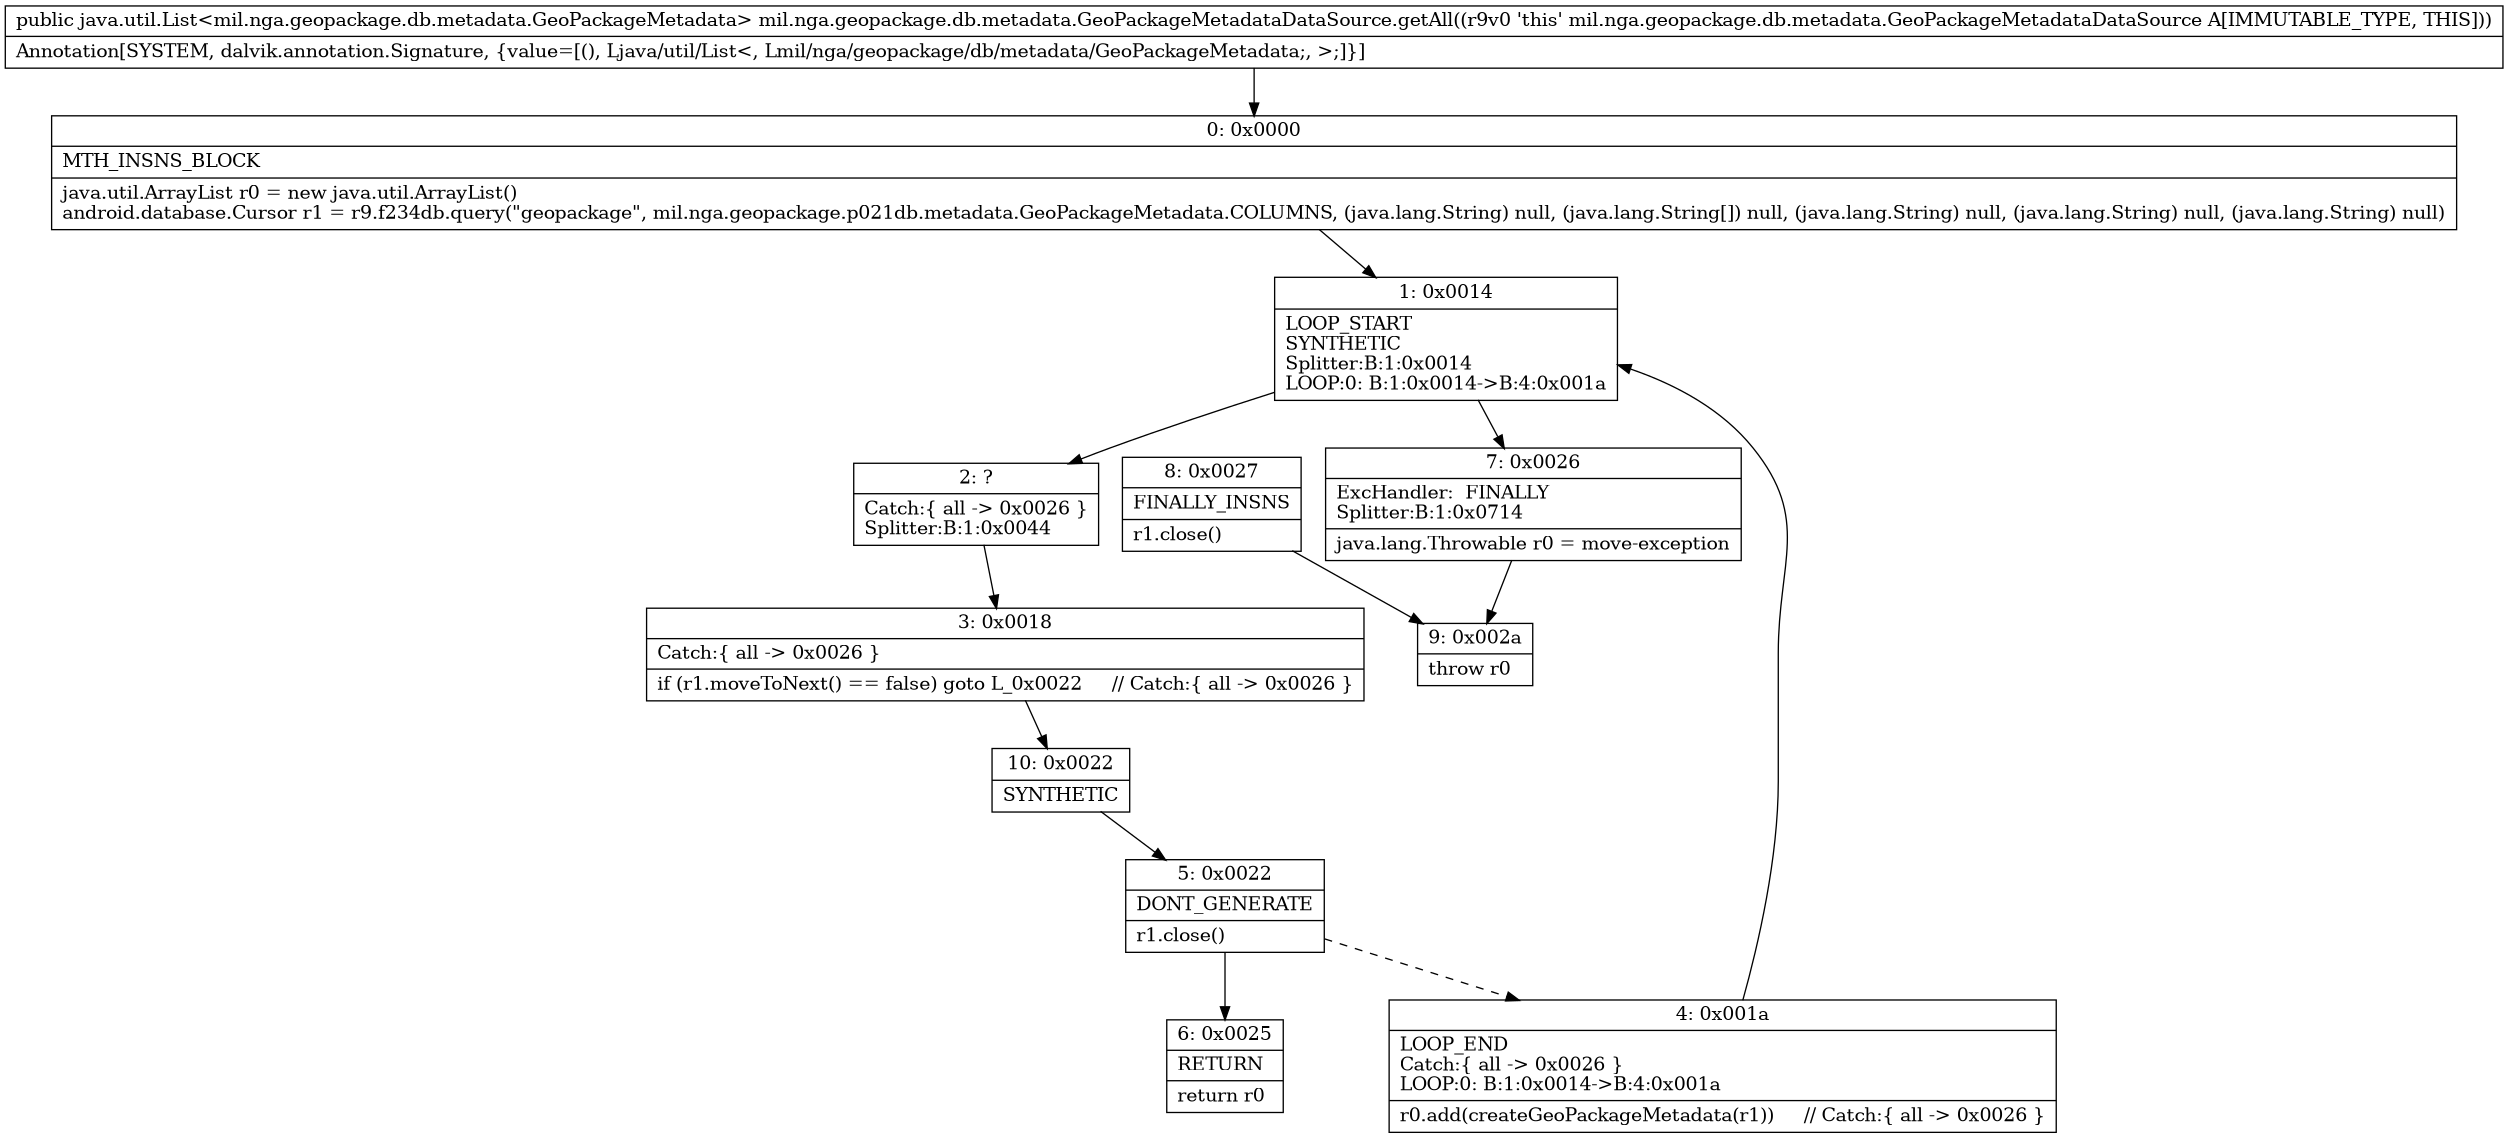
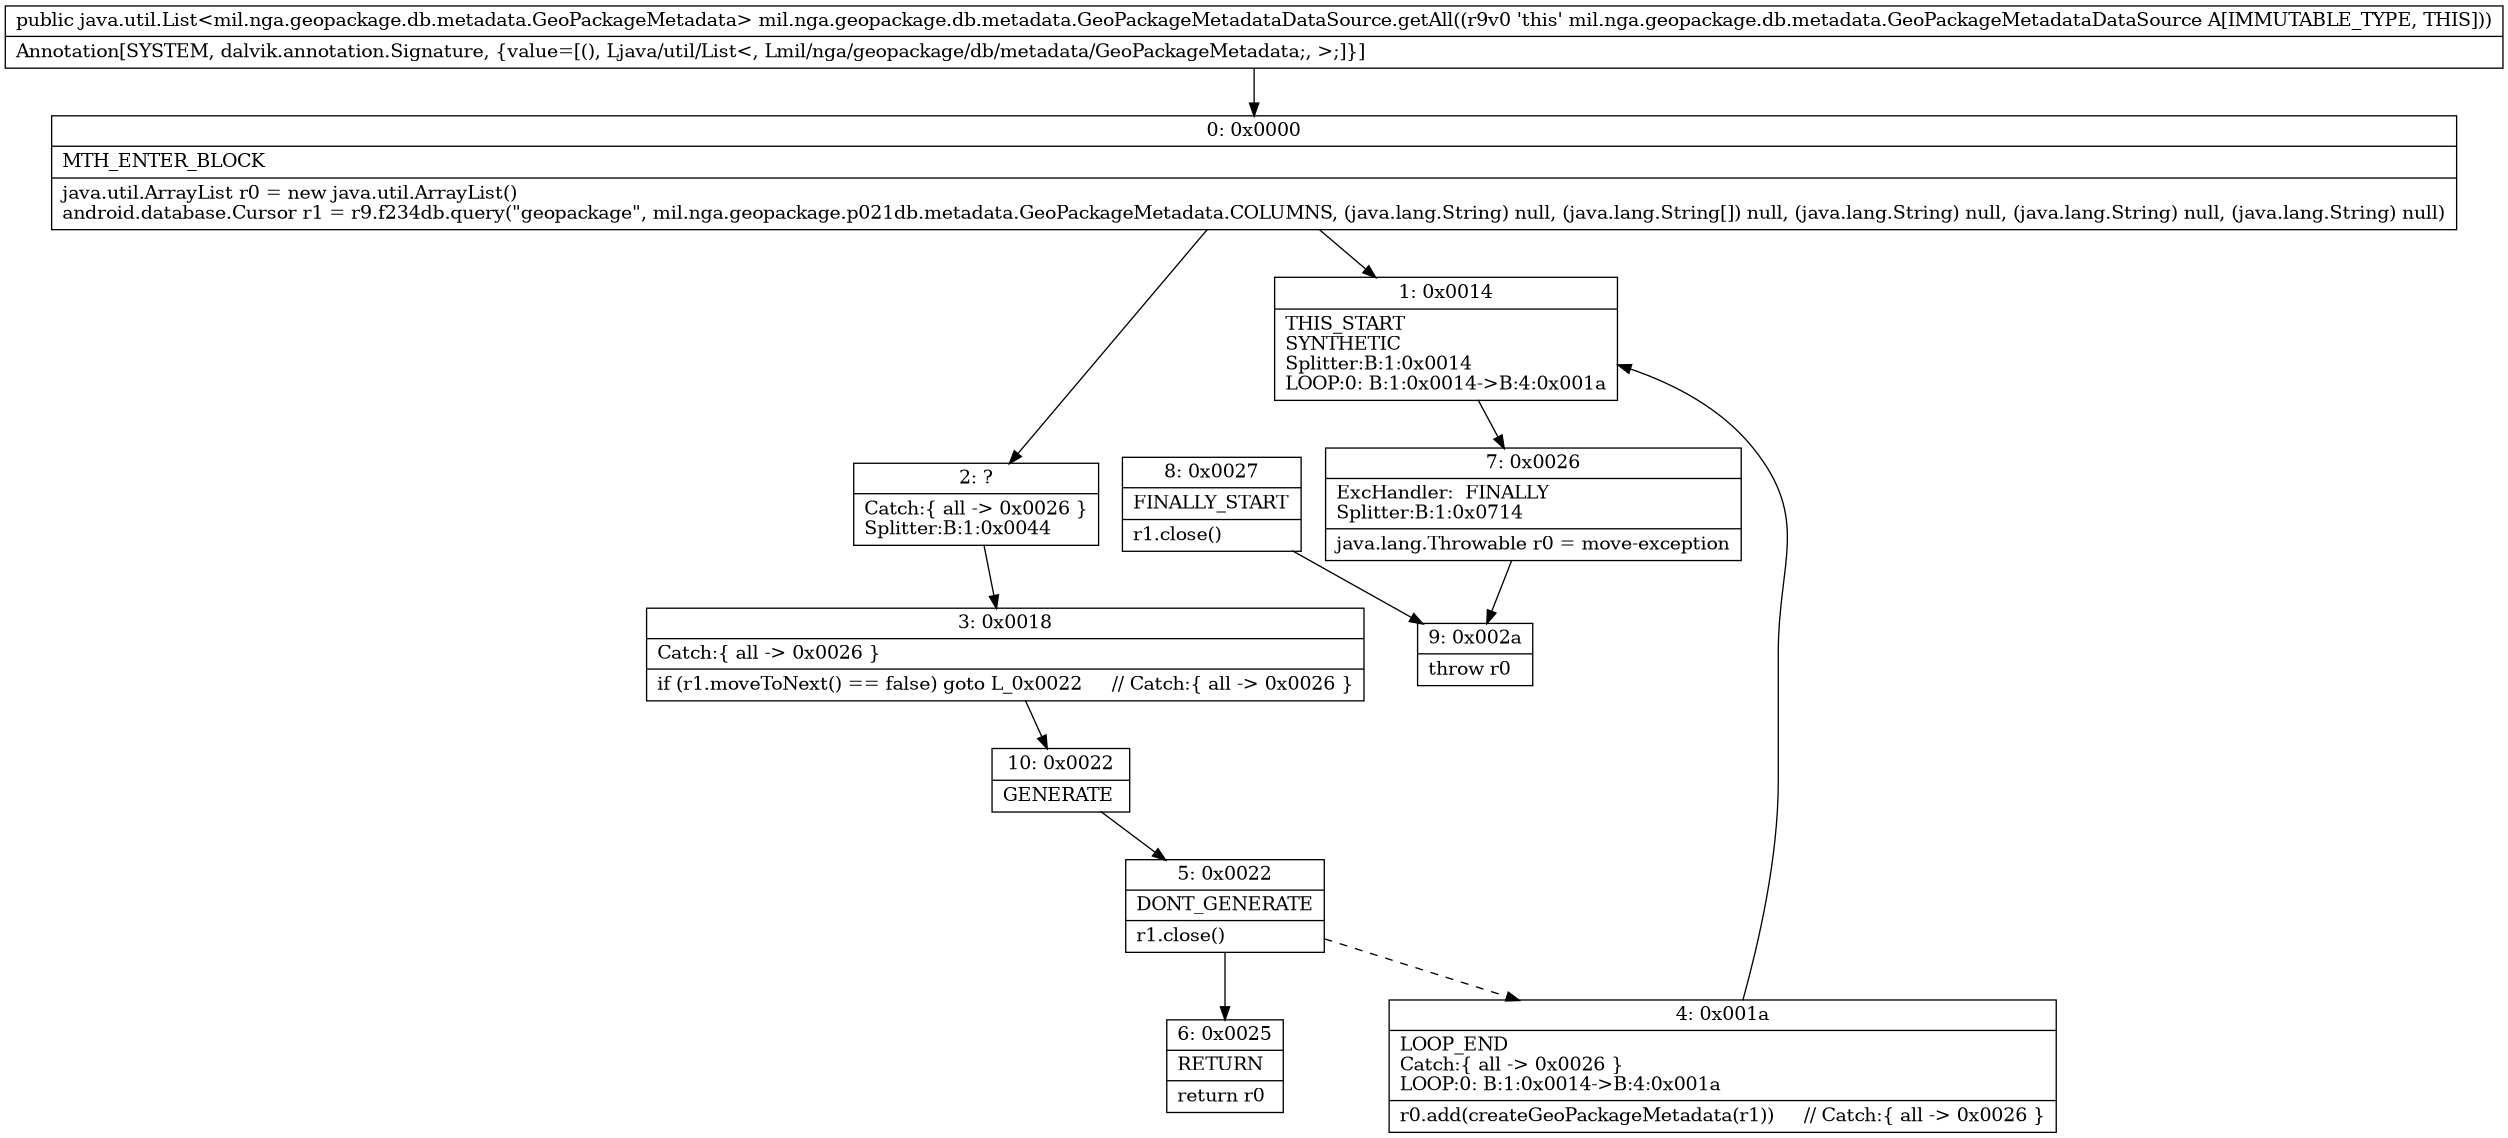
node "0: 0x0000": text "MTH_INSNS_BLOCK" -> "MTH_ENTER_BLOCK"
node "1: 0x0014": text "LOOP_START" -> "THIS_START"
edge "1: 0x0014" -> "2: ?": now "0: 0x0000" -> "2: ?"
node "8: 0x0027": text "FINALLY_INSNS" -> "FINALLY_START"
node "10: 0x0022": text "SYNTHETIC" -> "GENERATE"
